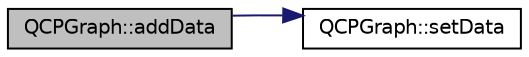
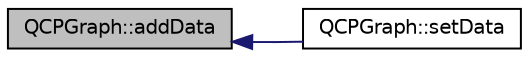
edge "QCPGraph::addData" -> "QCPGraph::setData": reversed
